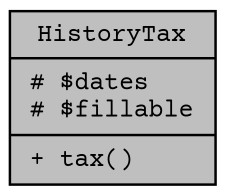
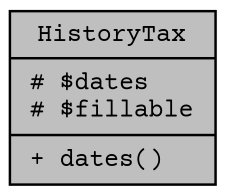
node "HistoryTax": text "+ tax()" -> "+ dates()"
